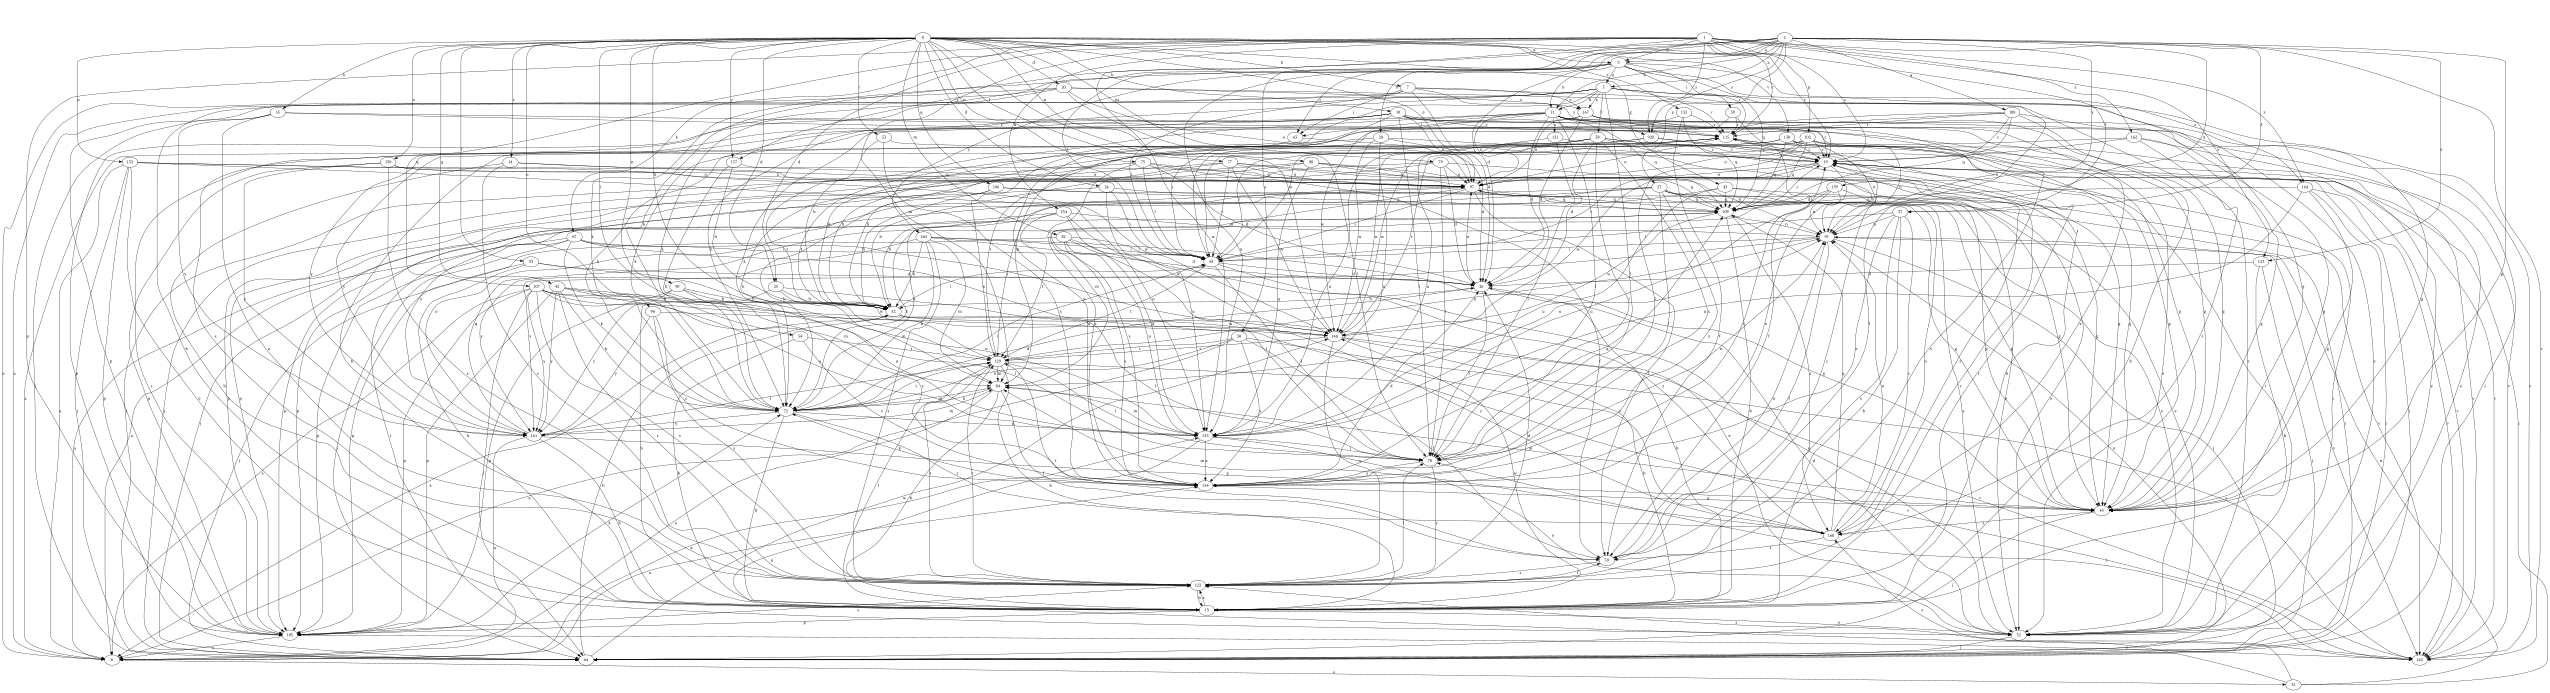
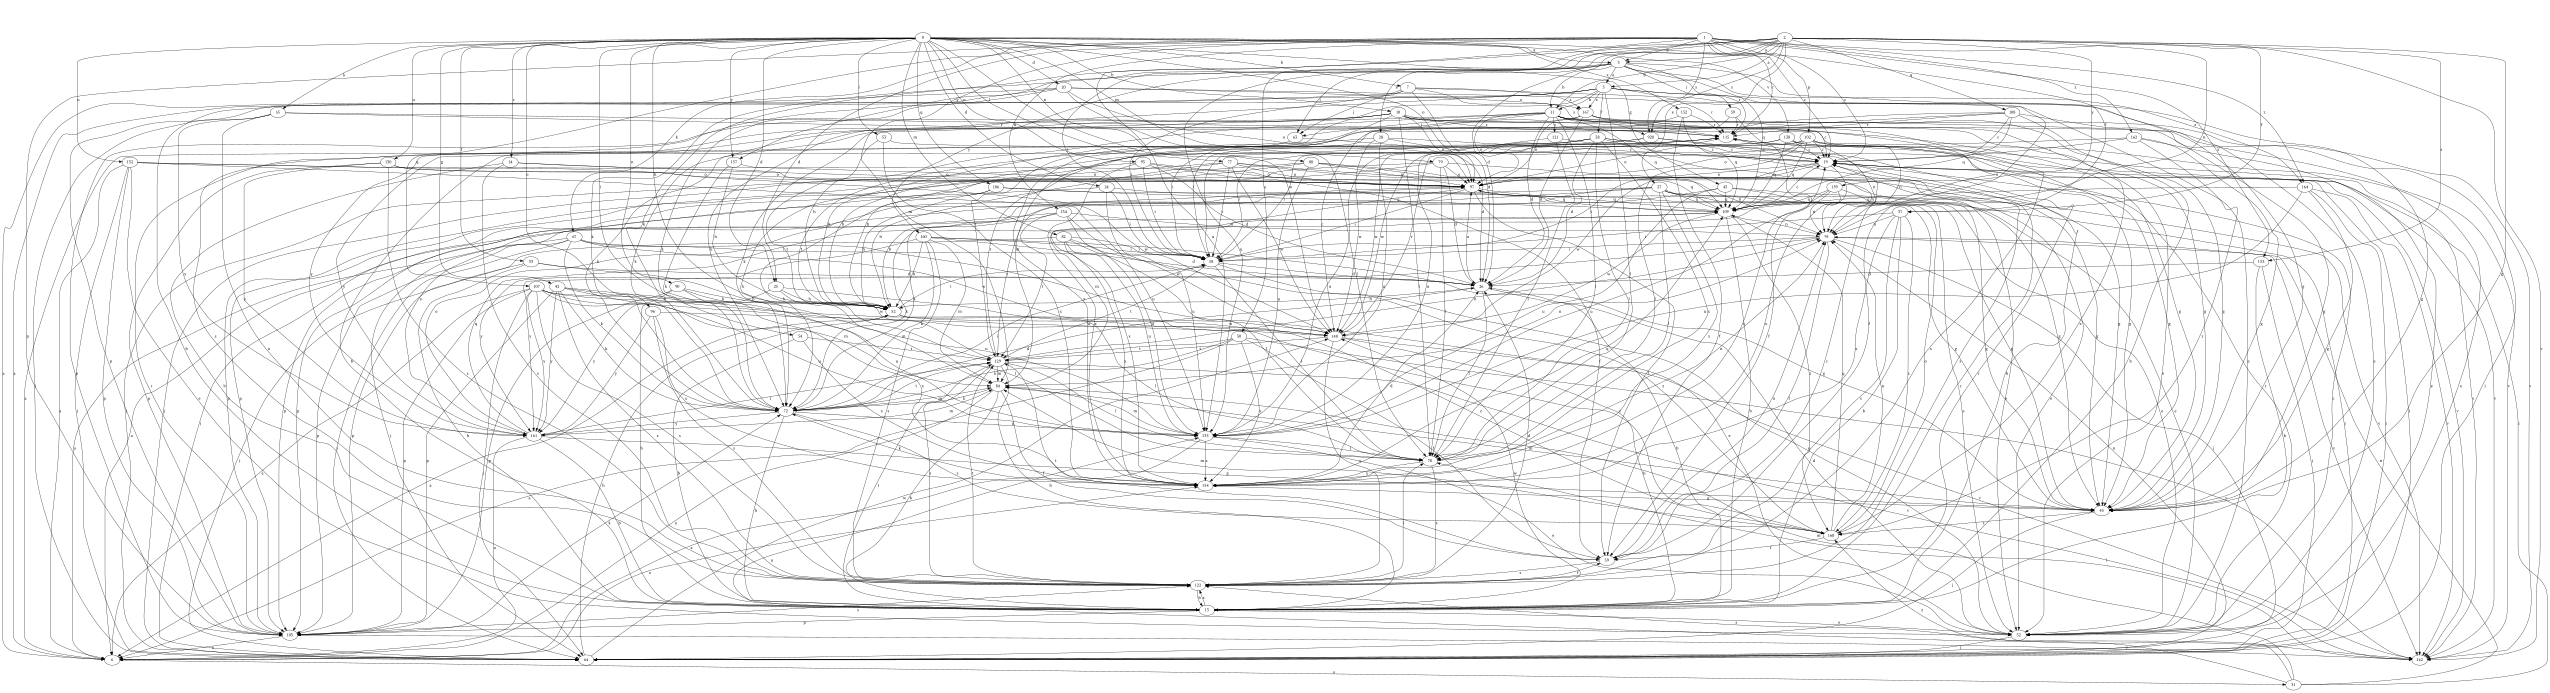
edge "115" -> "19": removed, label "c"
node "73": label "73" -> "93"
edge "11" -> "148": label "w" -> "c"
edge "31" -> "84": added, label "m"
